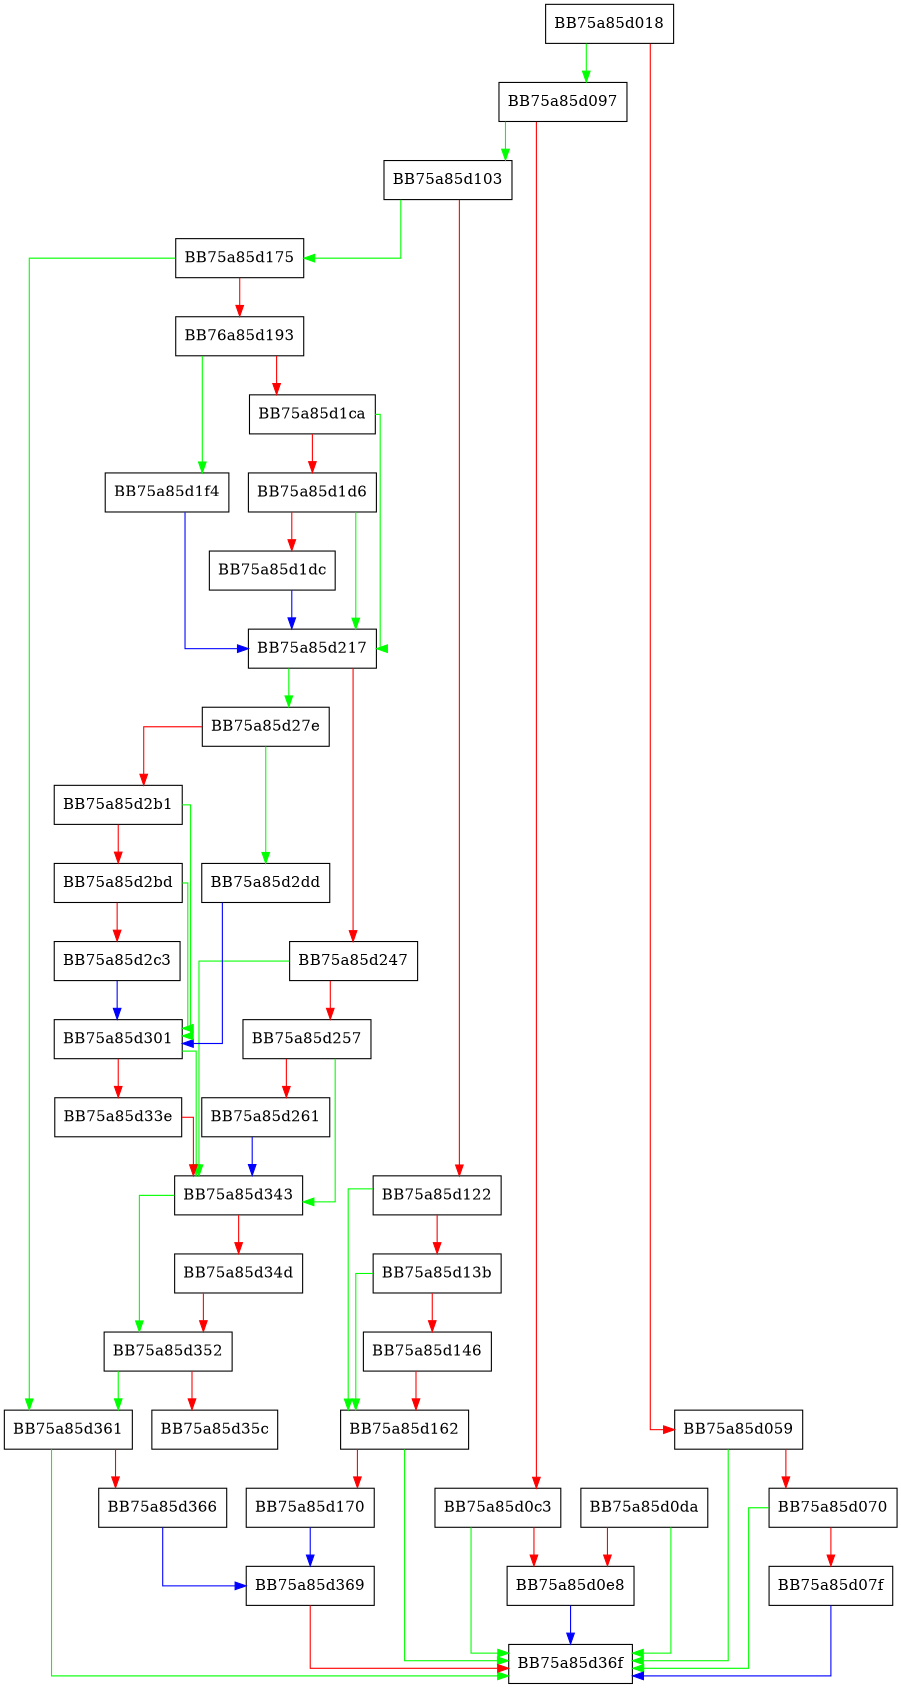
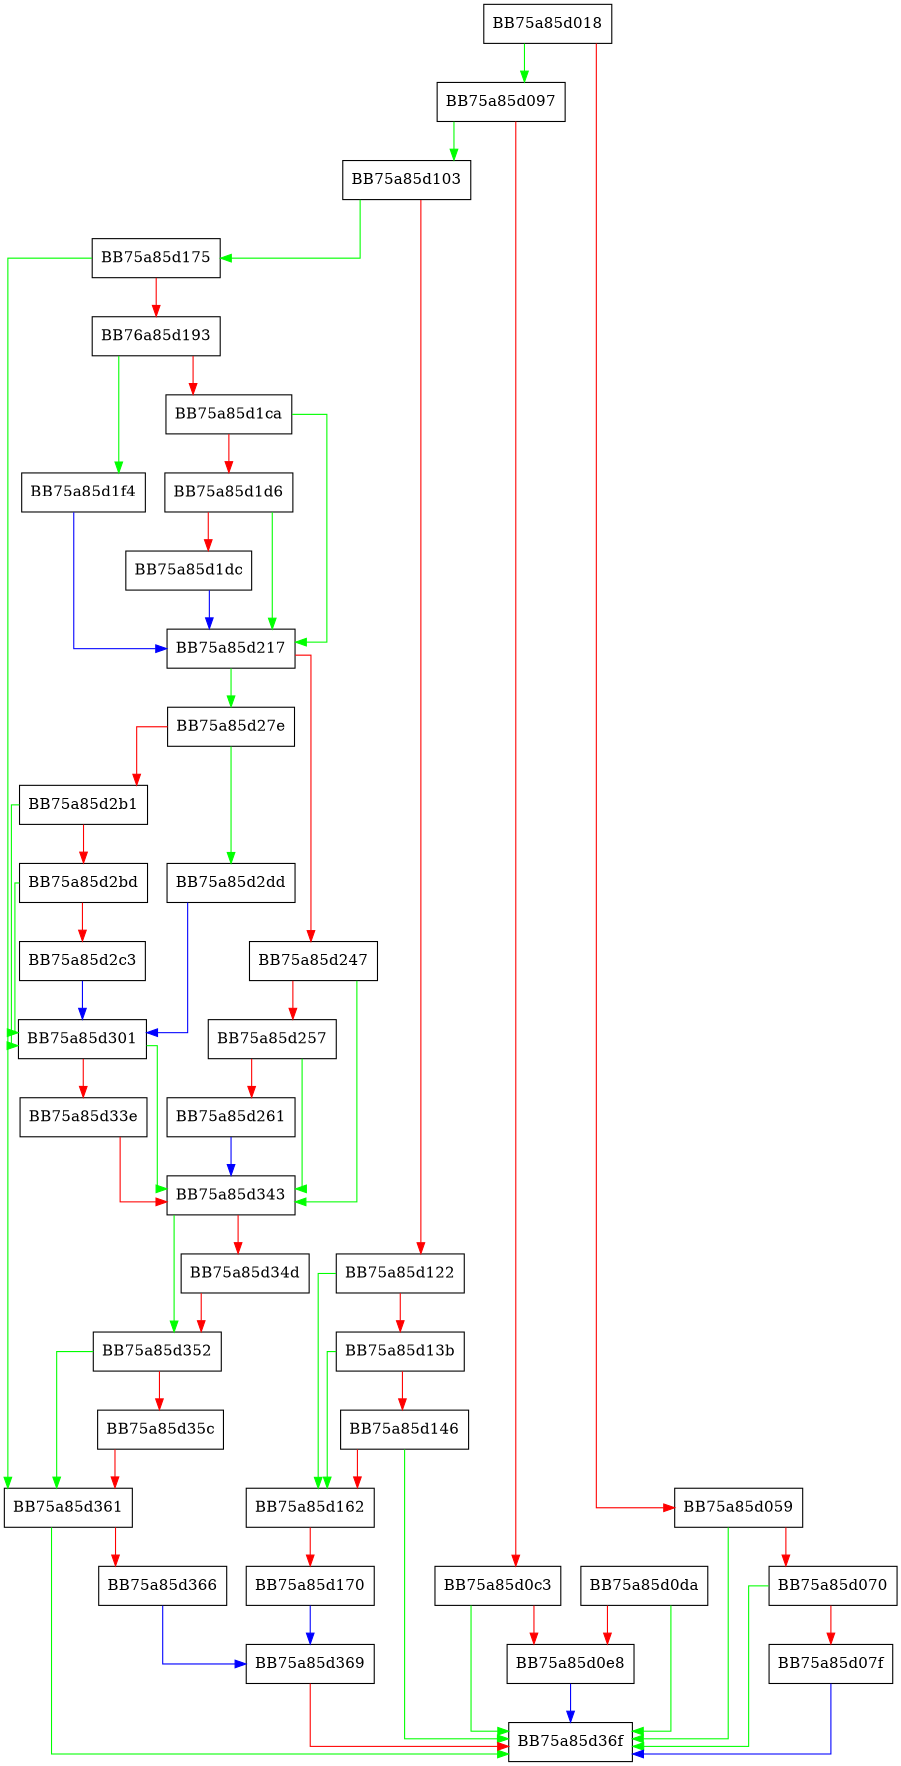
edge "BB75a85d35c" -> "BB75a85d361": added
edge "BB75a85d162" -> "BB75a85d36f": now "BB75a85d146" -> "BB75a85d36f"
